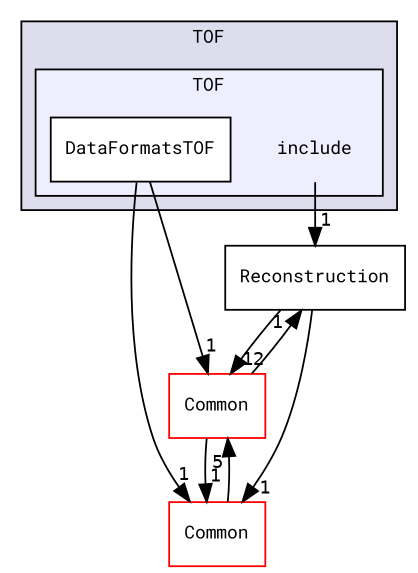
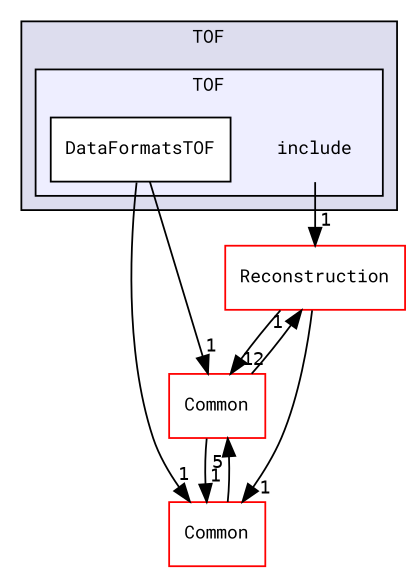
node "Reconstruction": color black -> red
